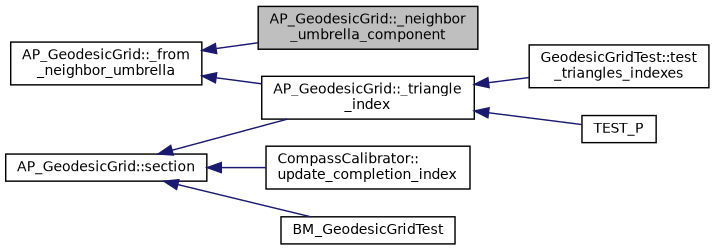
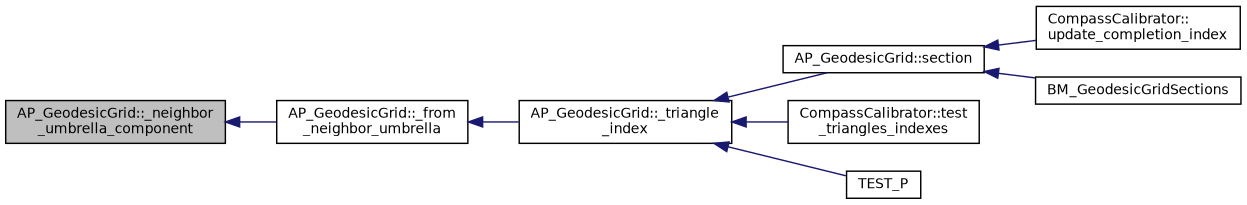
edge "AP_GeodesicGrid::_neighbor _umbrella_component" -> "AP_GeodesicGrid::_from _neighbor_umbrella": reversed
node "GeodesicGridTest::test _triangles_indexes": label "GeodesicGridTest::test _triangles_indexes" -> "CompassCalibrator::test _triangles_indexes"
edge "AP_GeodesicGrid::_triangle _index" -> "AP_GeodesicGrid::section": reversed
node "BM_GeodesicGridTest": label "BM_GeodesicGridTest" -> "BM_GeodesicGridSections"
